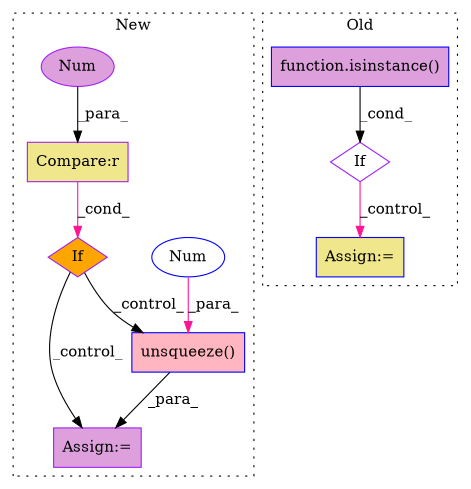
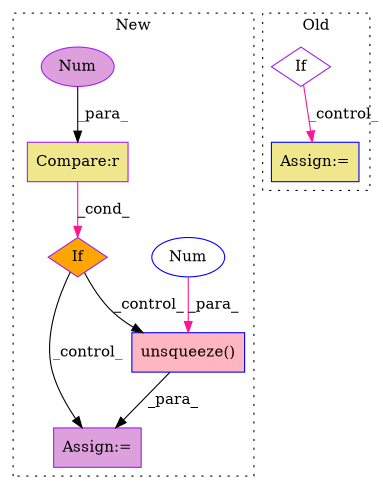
node "function.isinstance()": removed
